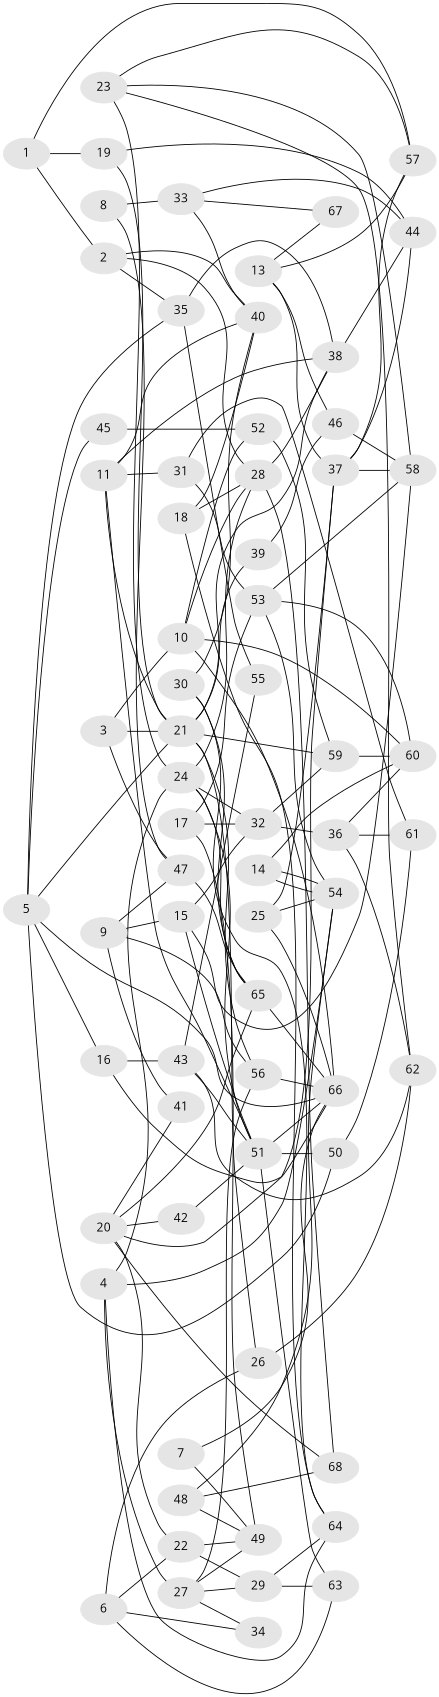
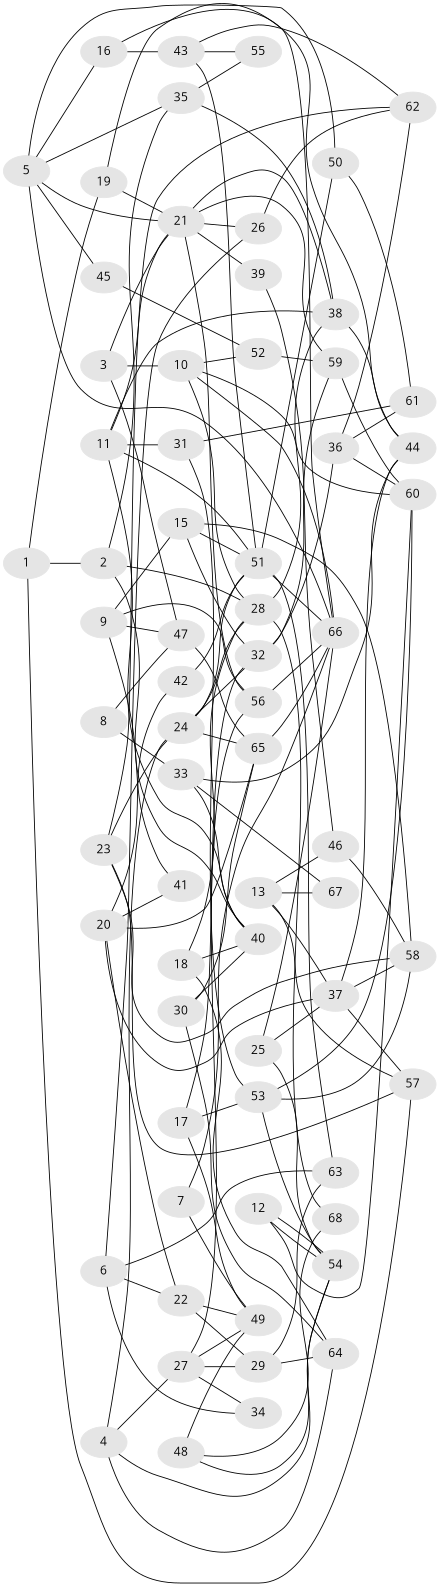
node "14": label "14" -> "12"
edge "20" -- "68": removed
